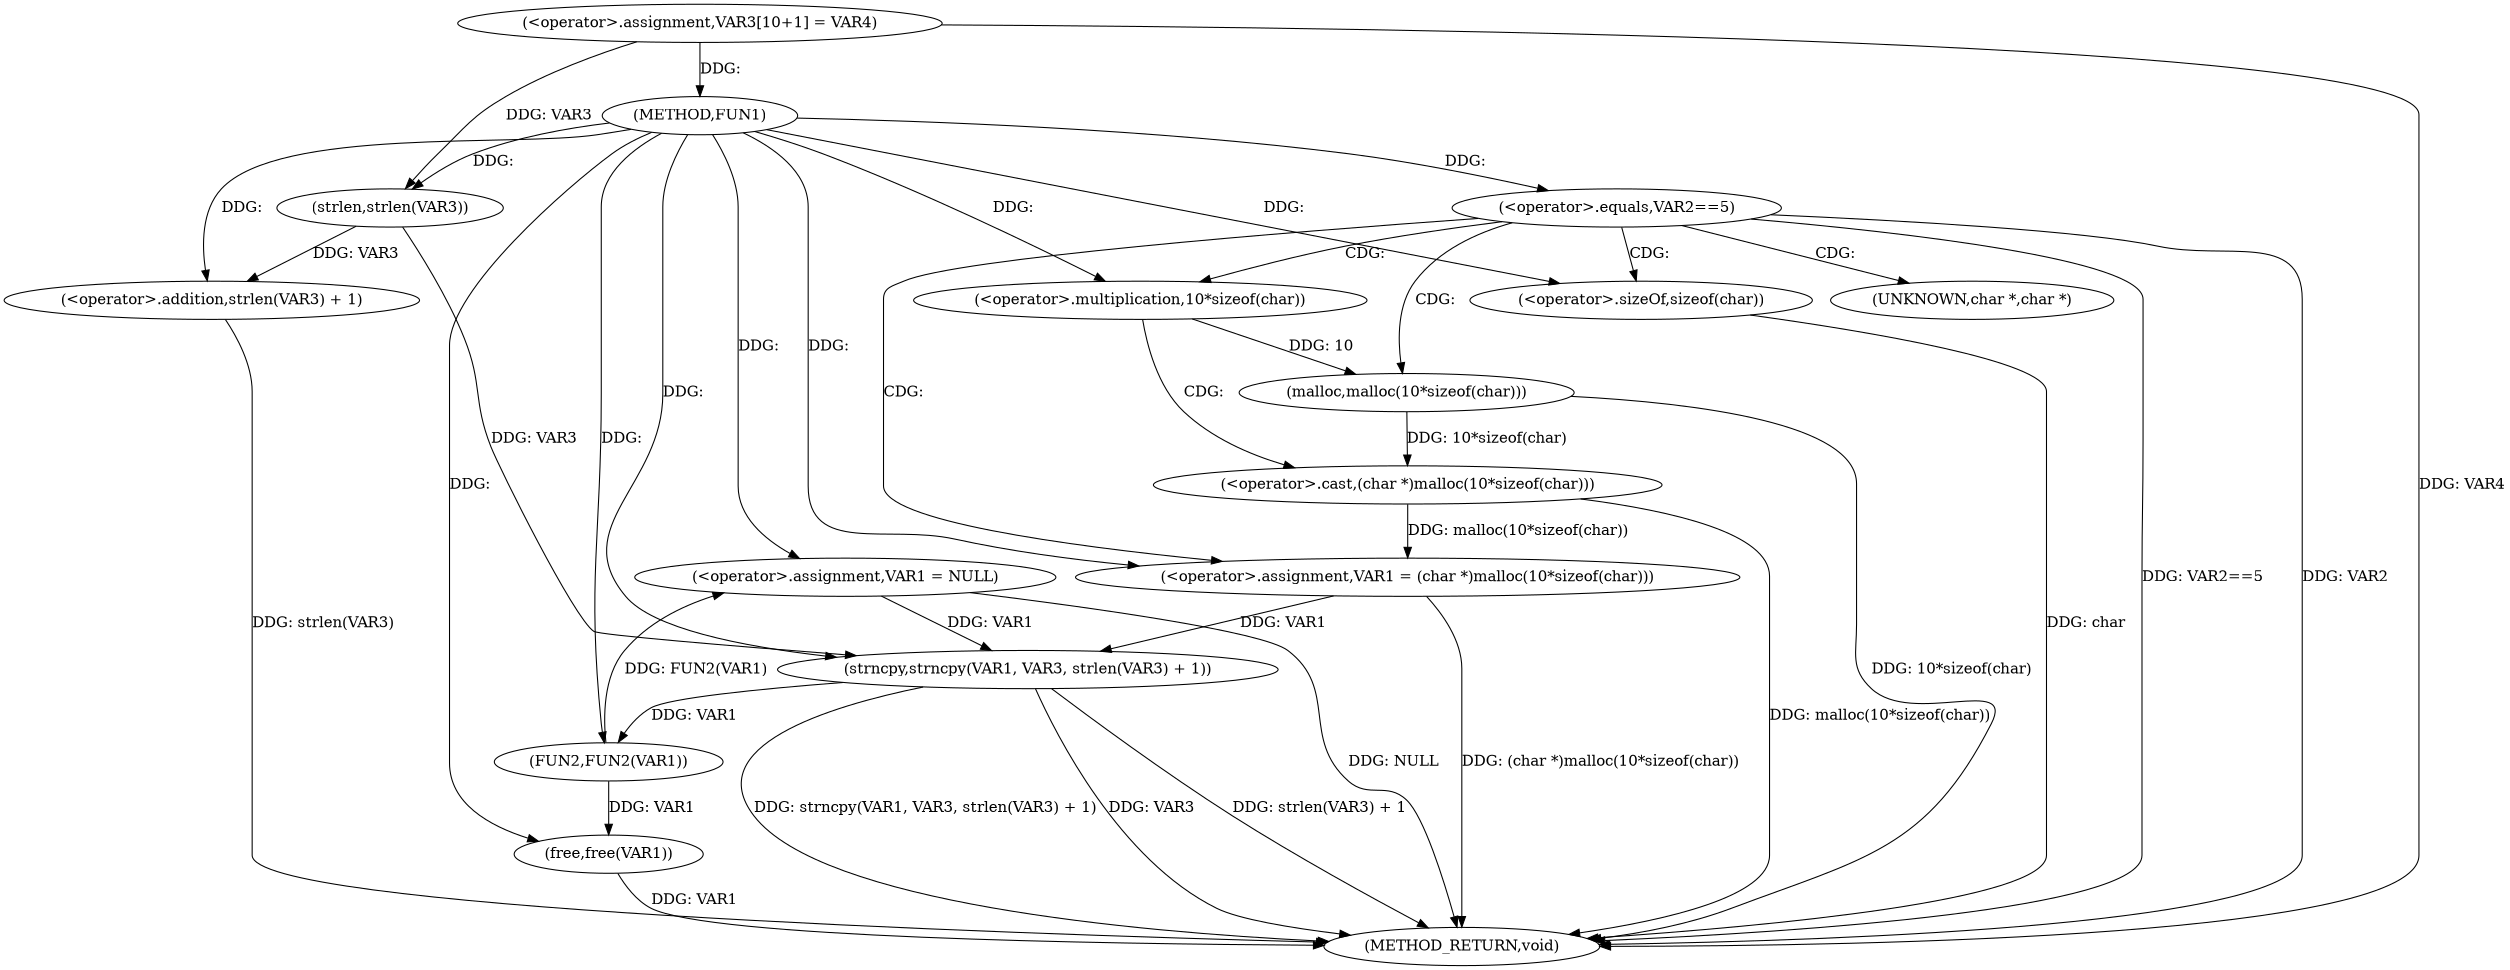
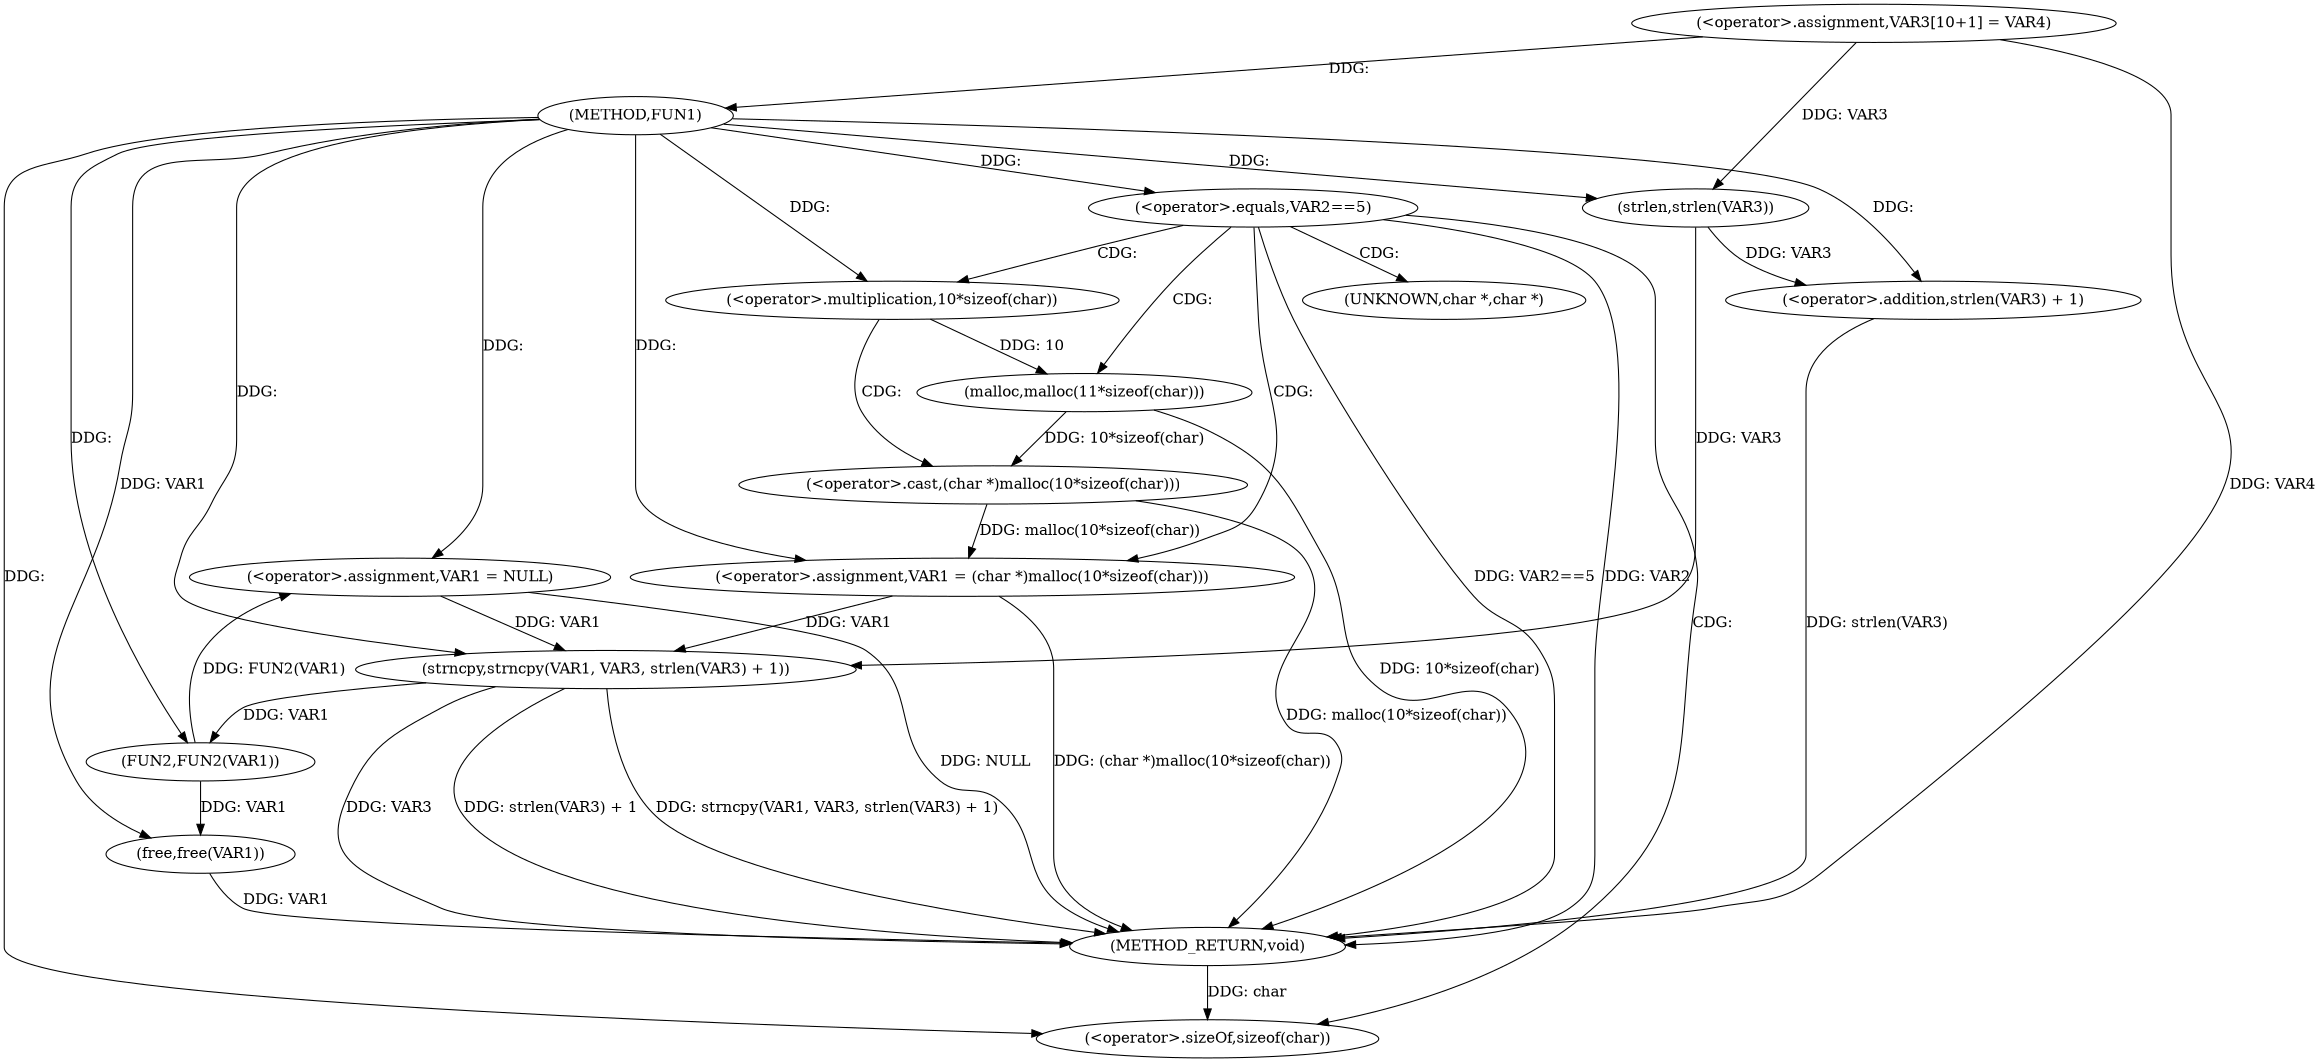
node "(malloc,malloc(10*sizeof(char)))": label "(malloc,malloc(10*sizeof(char)))" -> "(malloc,malloc(11*sizeof(char)))"
edge "(METHOD,FUN1)" -> "(free,free(VAR1))": label "DDG: " -> "DDG: VAR1"
edge "(<operator>.sizeOf,sizeof(char))" -> "(METHOD_RETURN,void)": reversed
